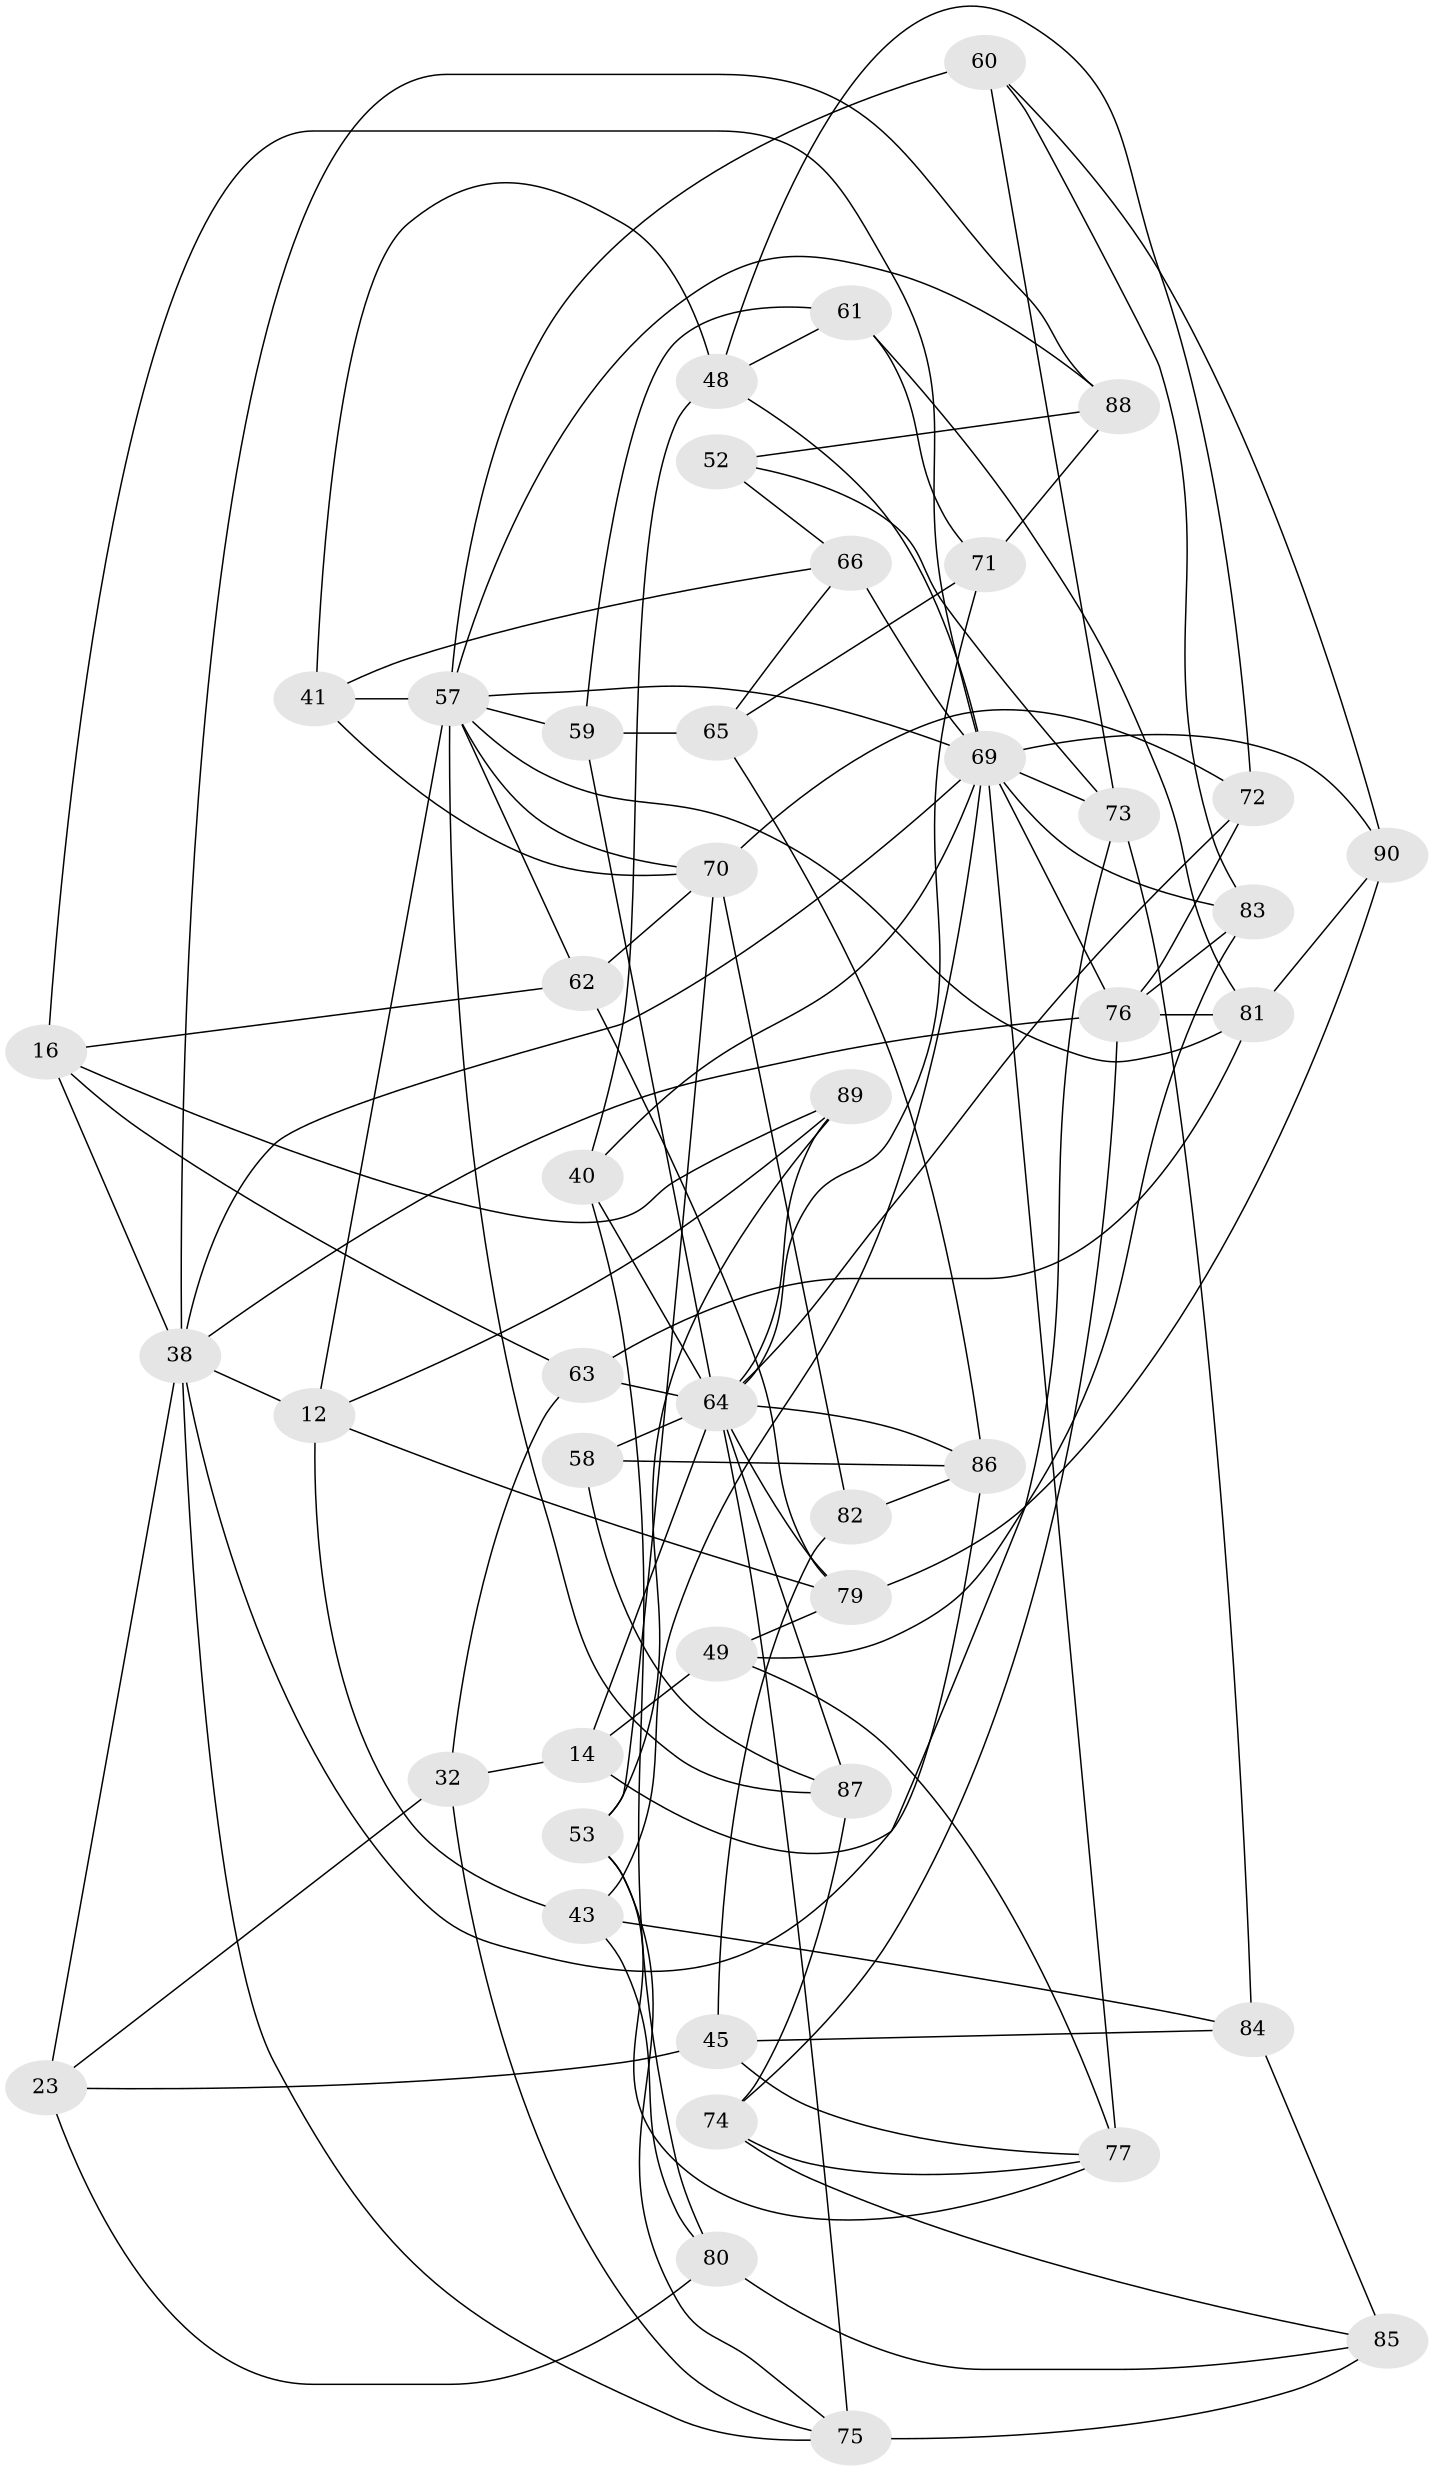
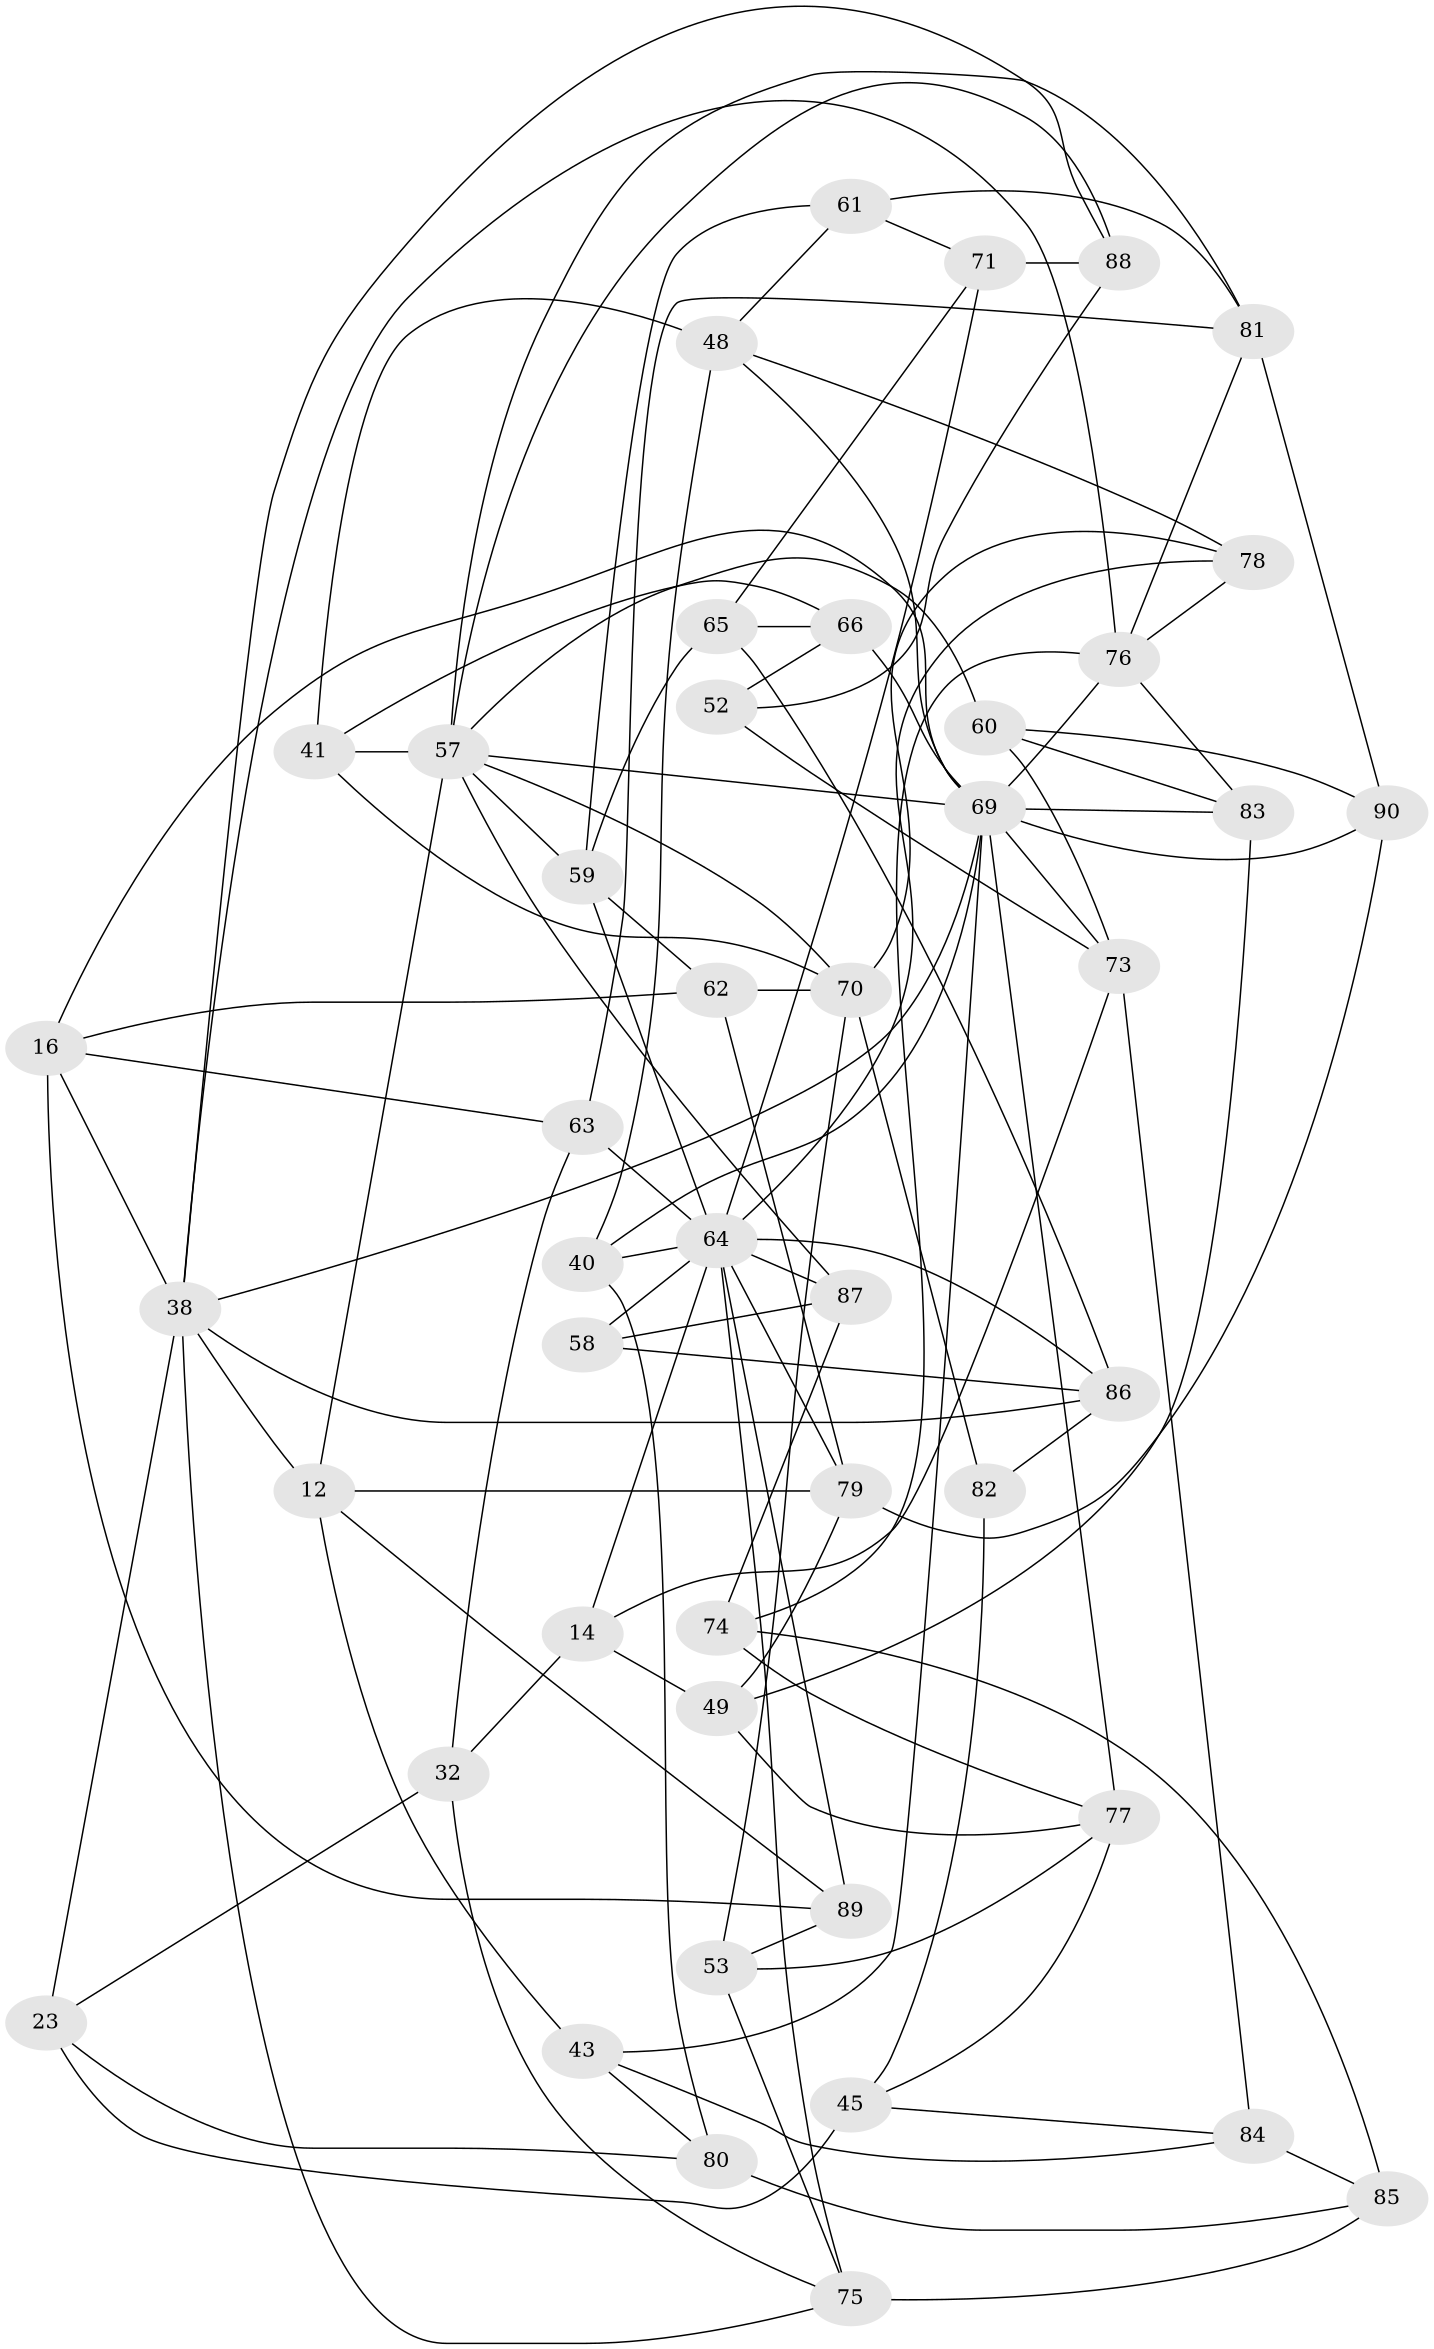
node "72": label "72" -> "78"
edge "57" -- "62": now "59" -- "62"
